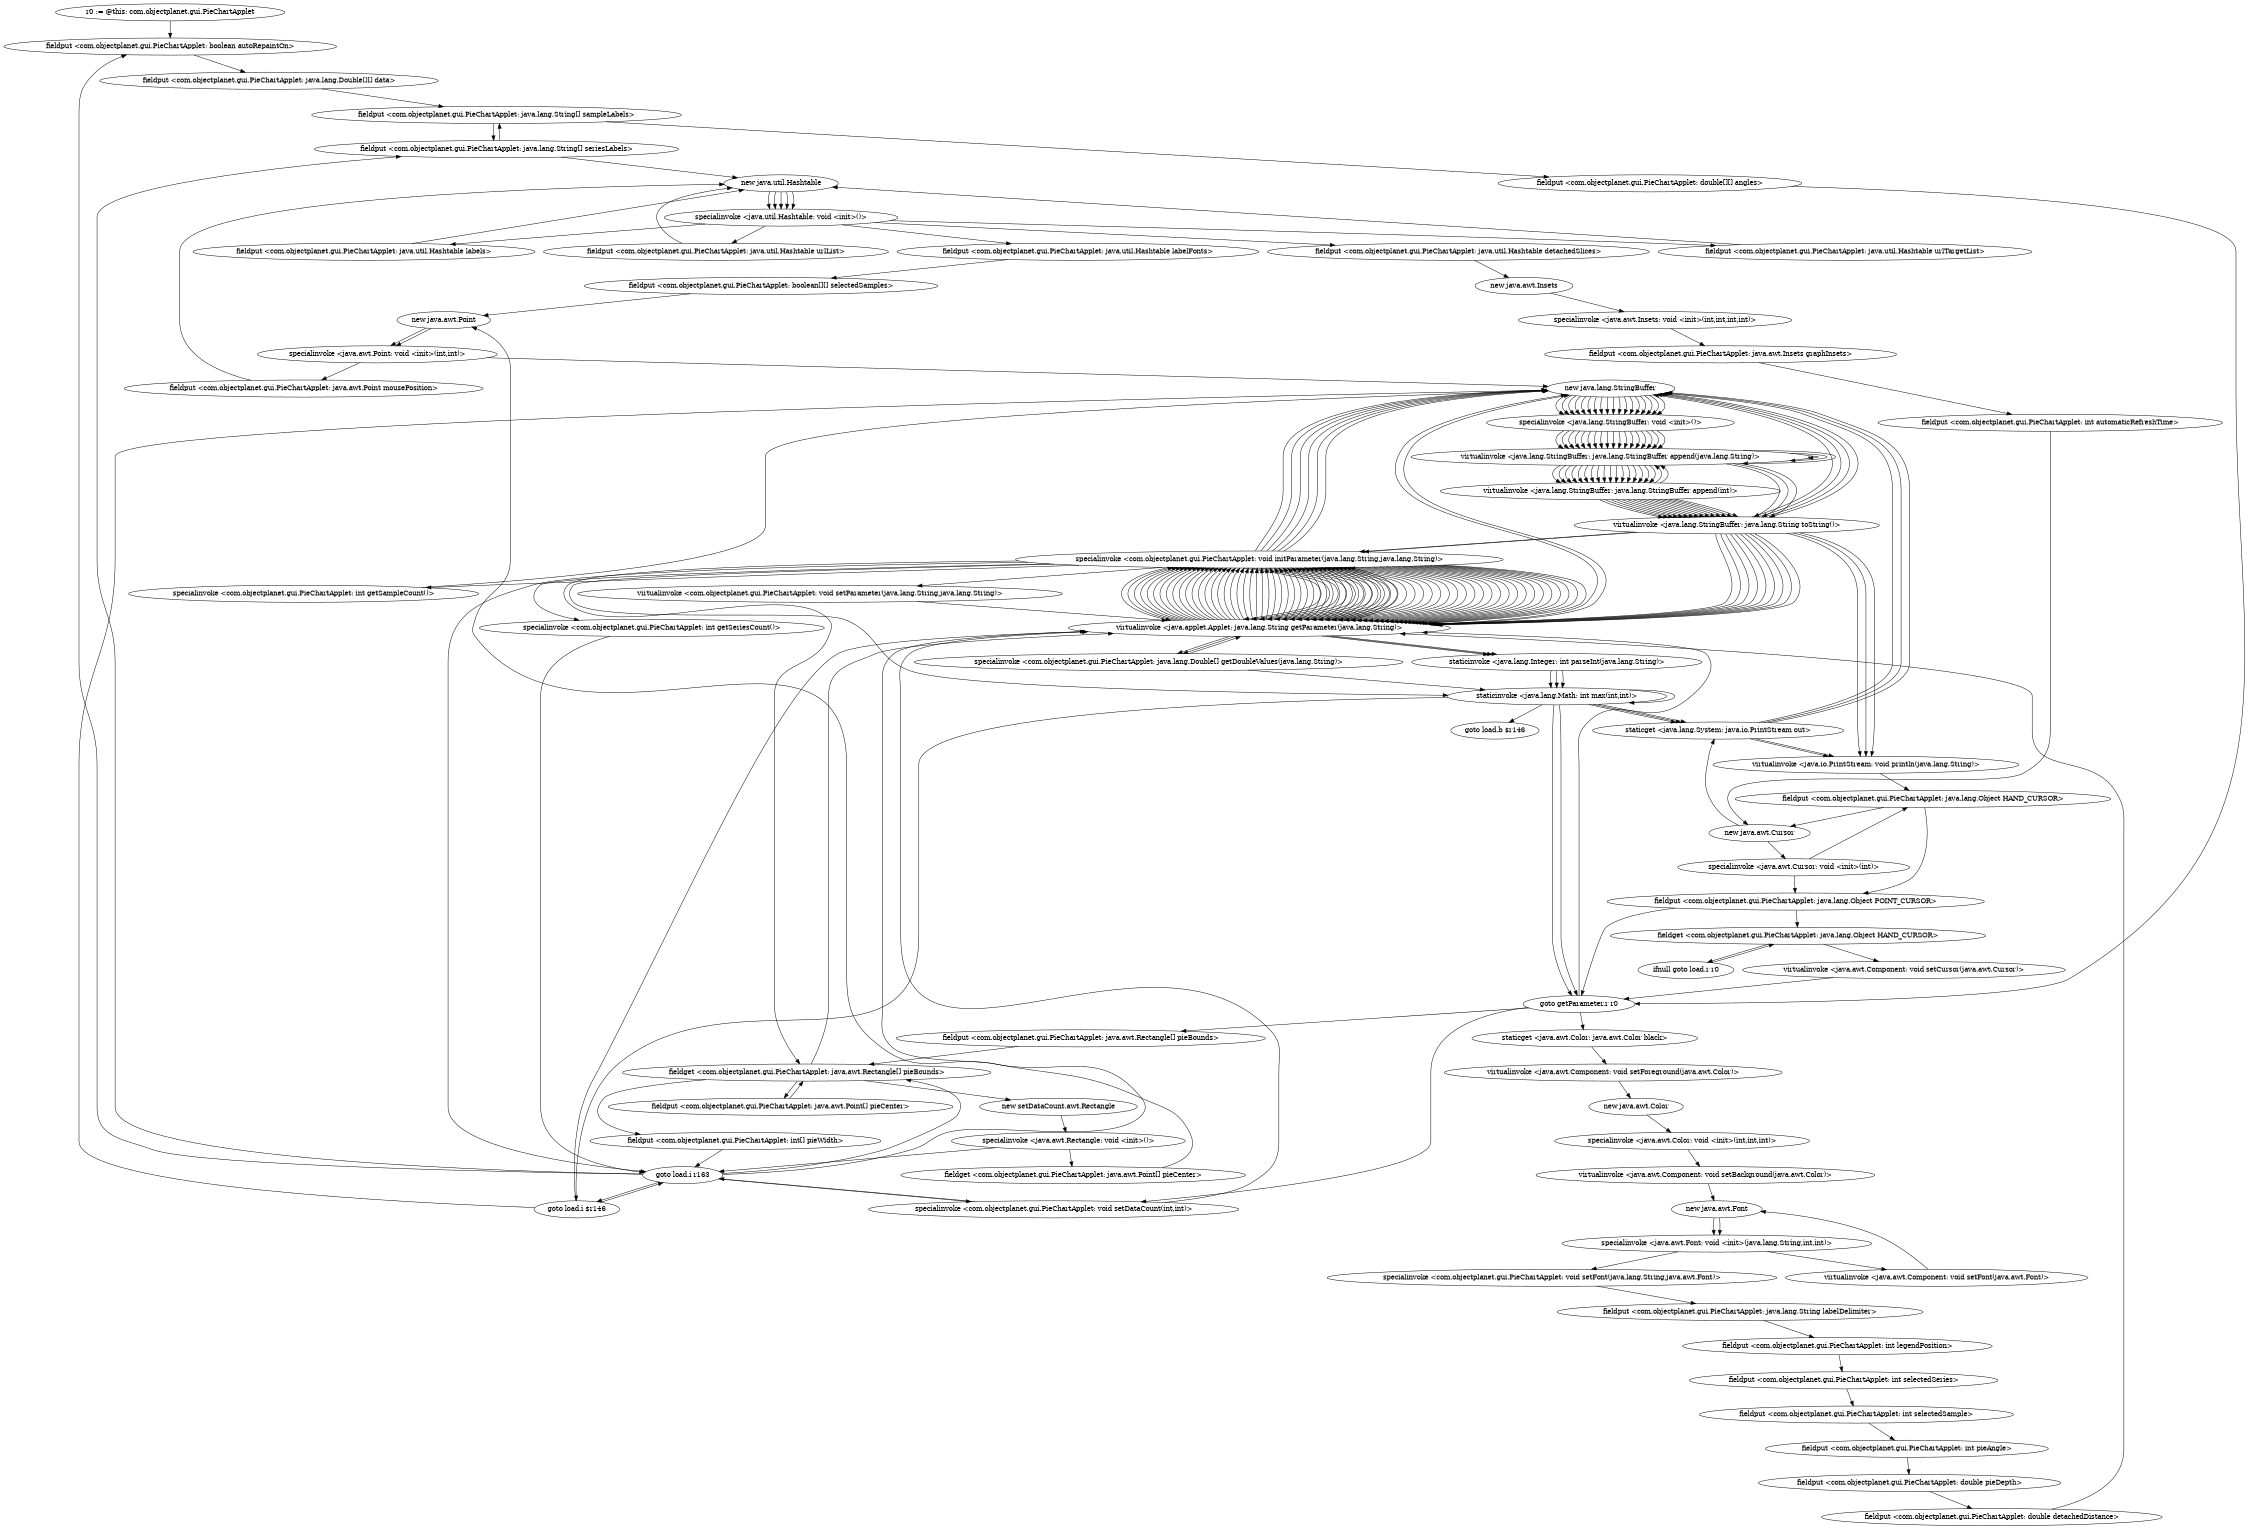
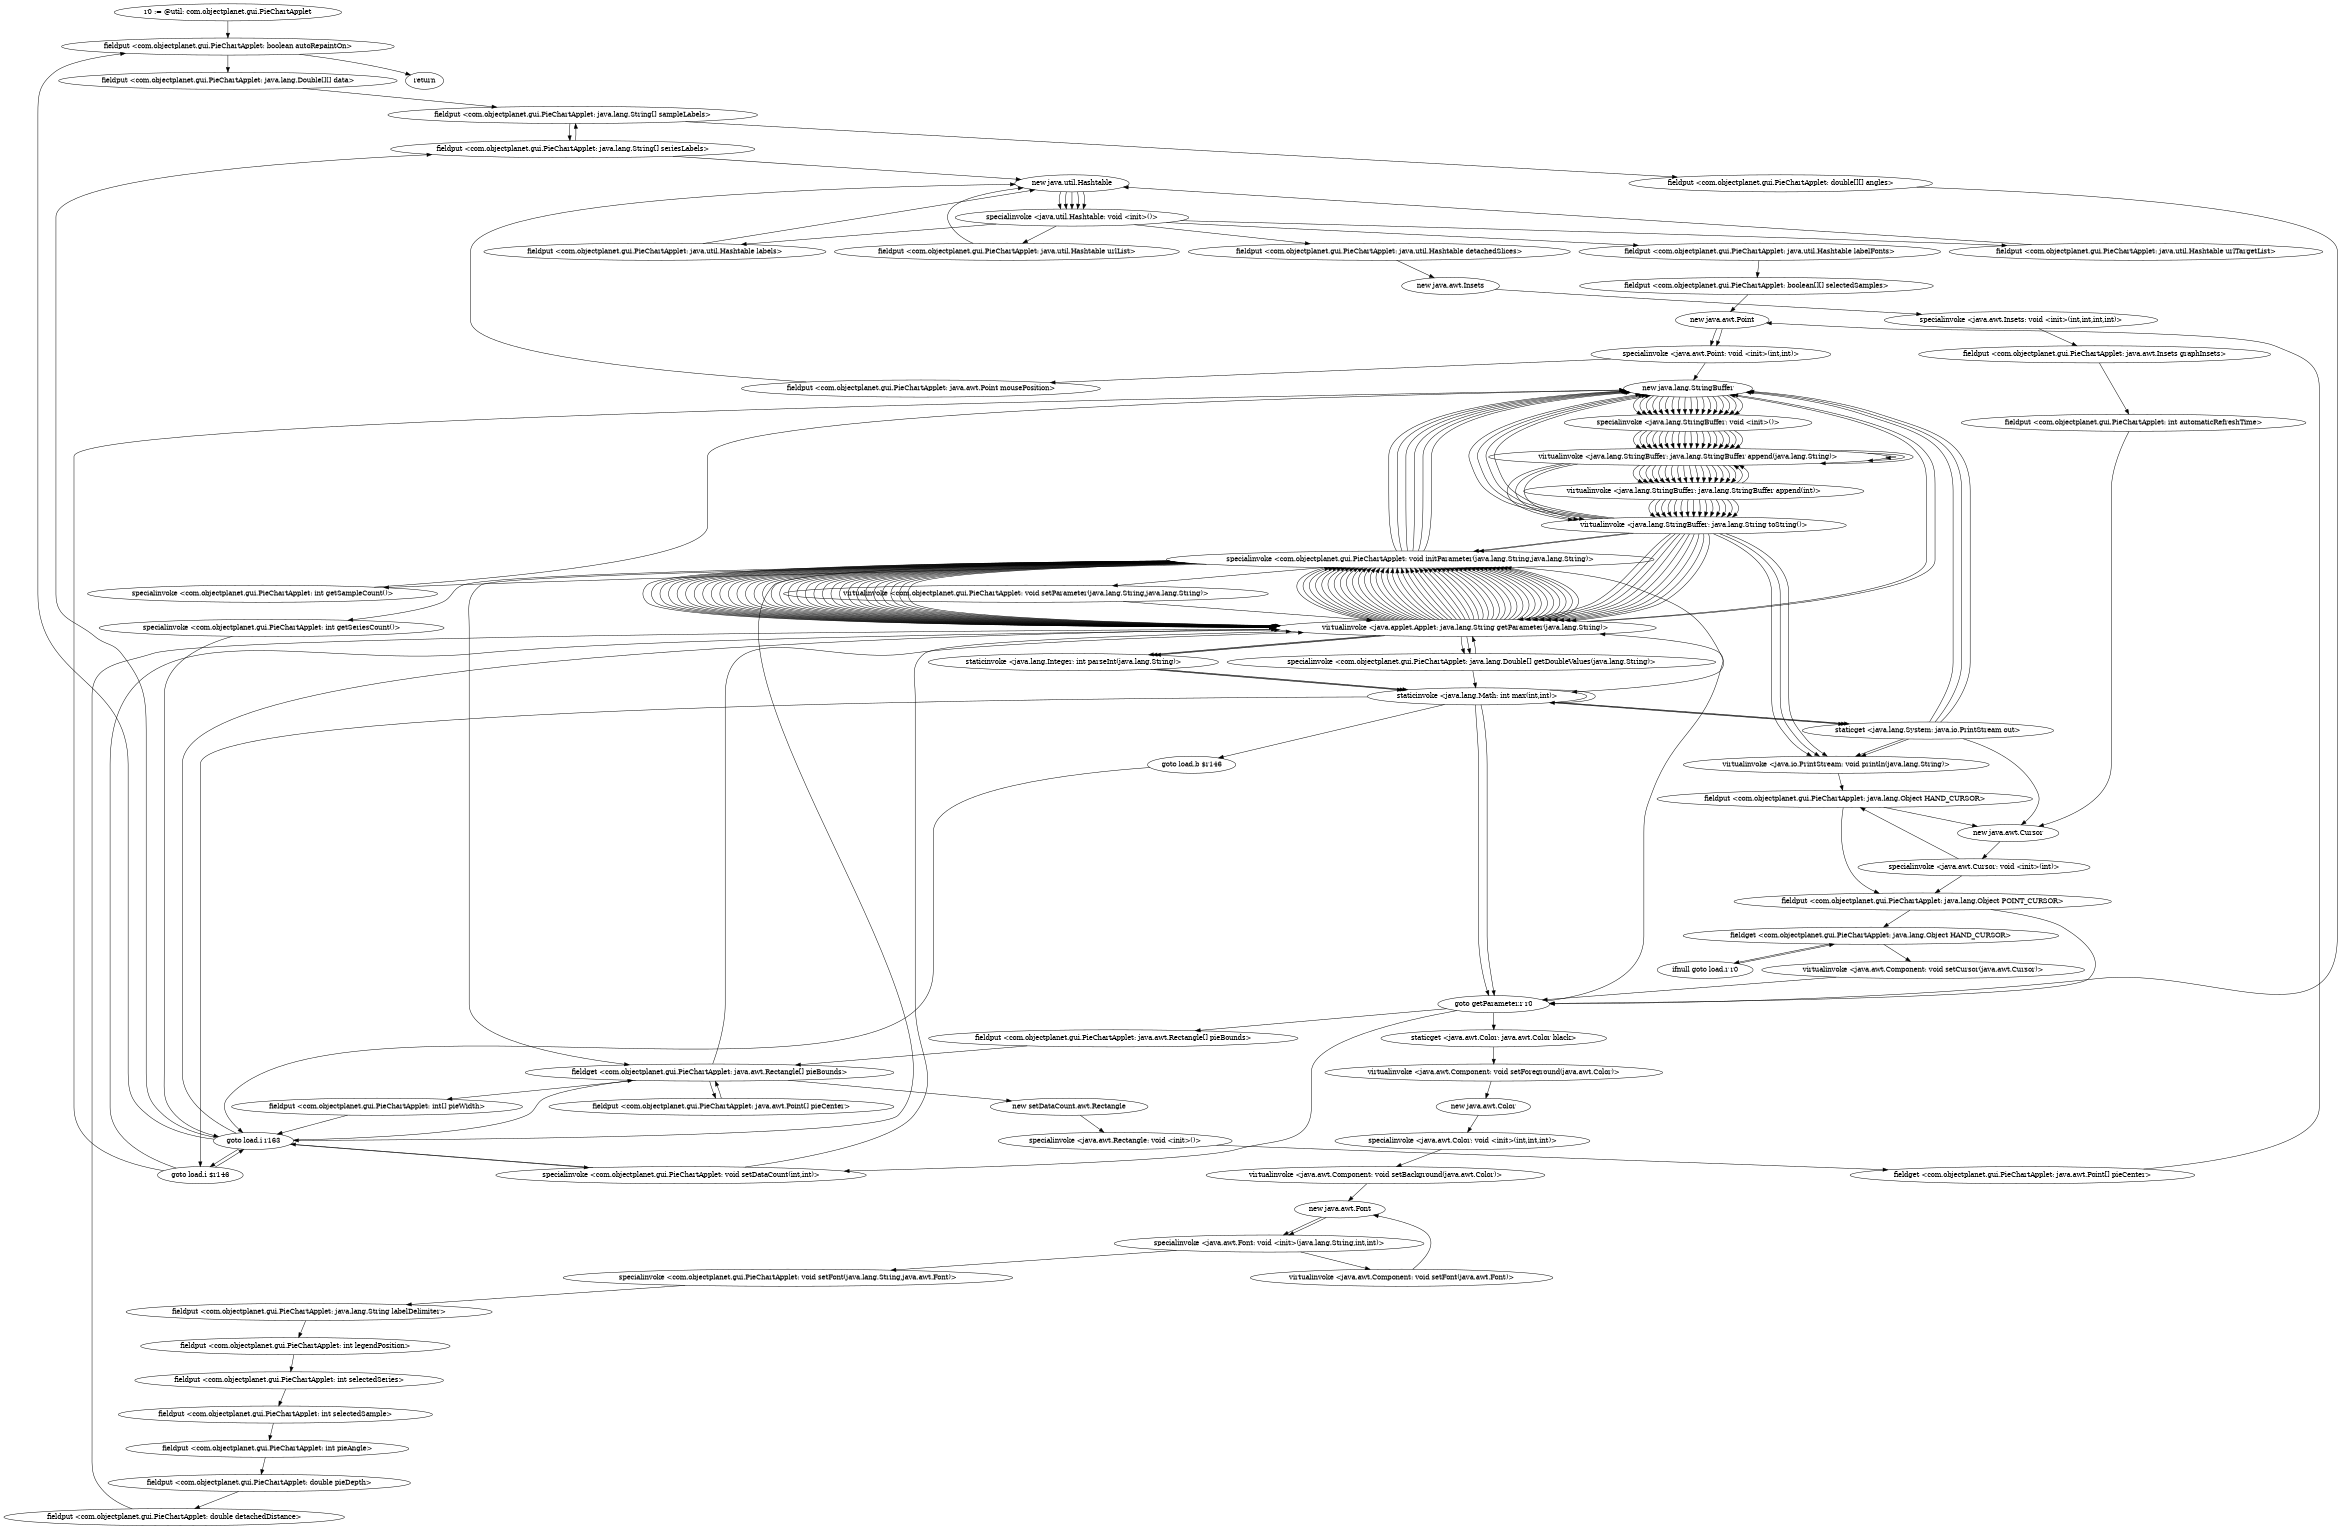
node "r0 := @this: com.objectplanet.gui.PieChartApplet": label "r0 := @this: com.objectplanet.gui.PieChartApplet" -> "r0 := @util: com.objectplanet.gui.PieChartApplet"
node "return": added
edge "new java.awt.Cursor" -> "staticget <java.lang.System: java.io.PrintStream out>": reversed
edge "specialinvoke <java.awt.Rectangle: void <init>()>" -> "goto load.i r163": now "goto load.b $r146" -> "goto load.i r163"
